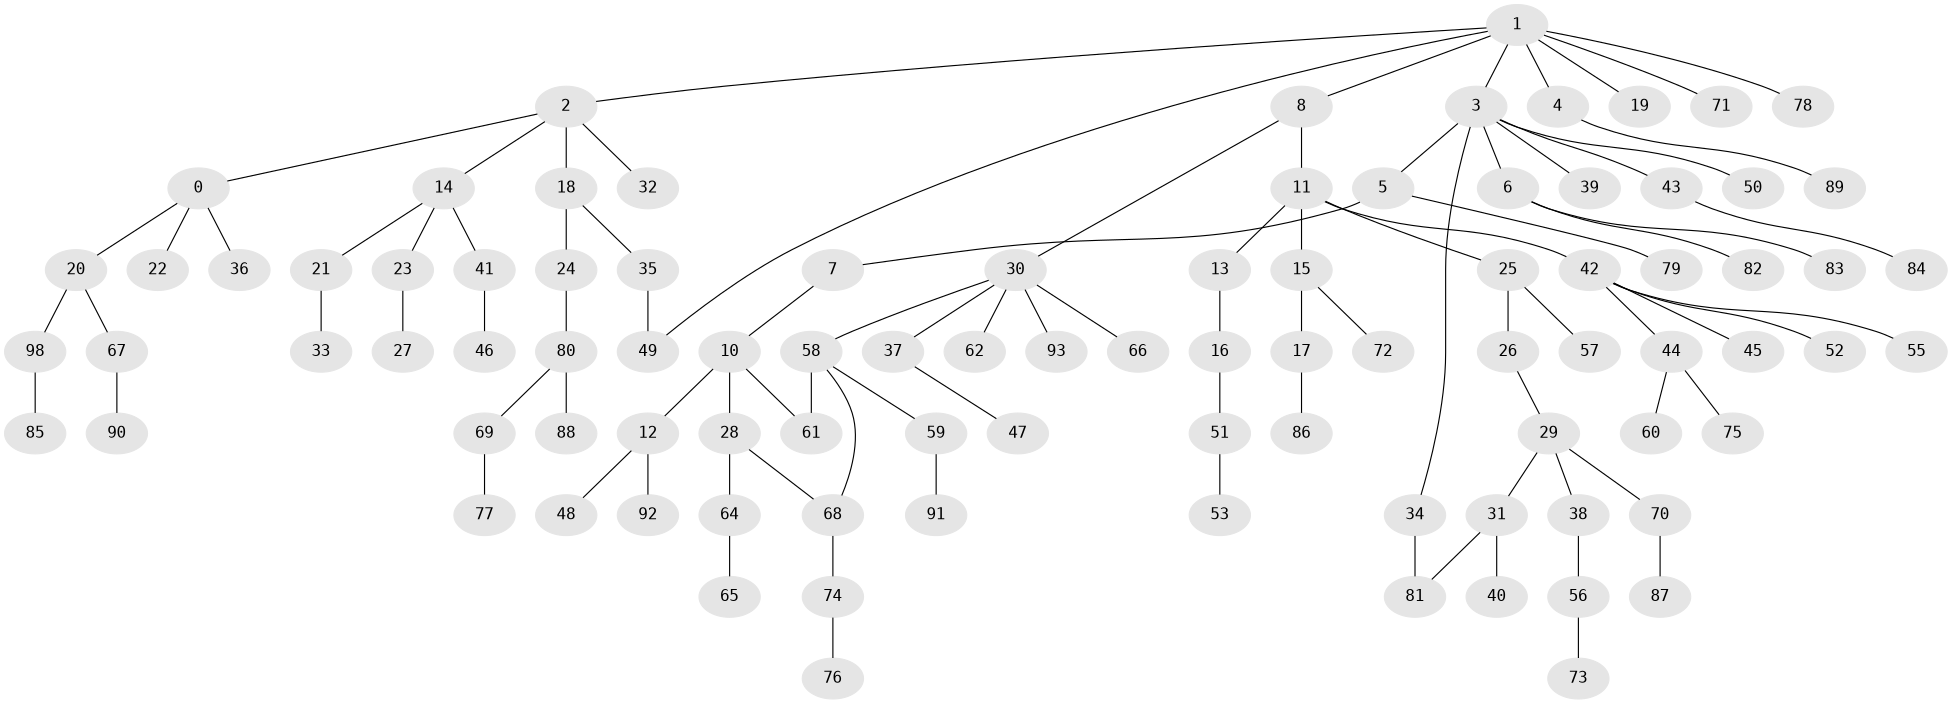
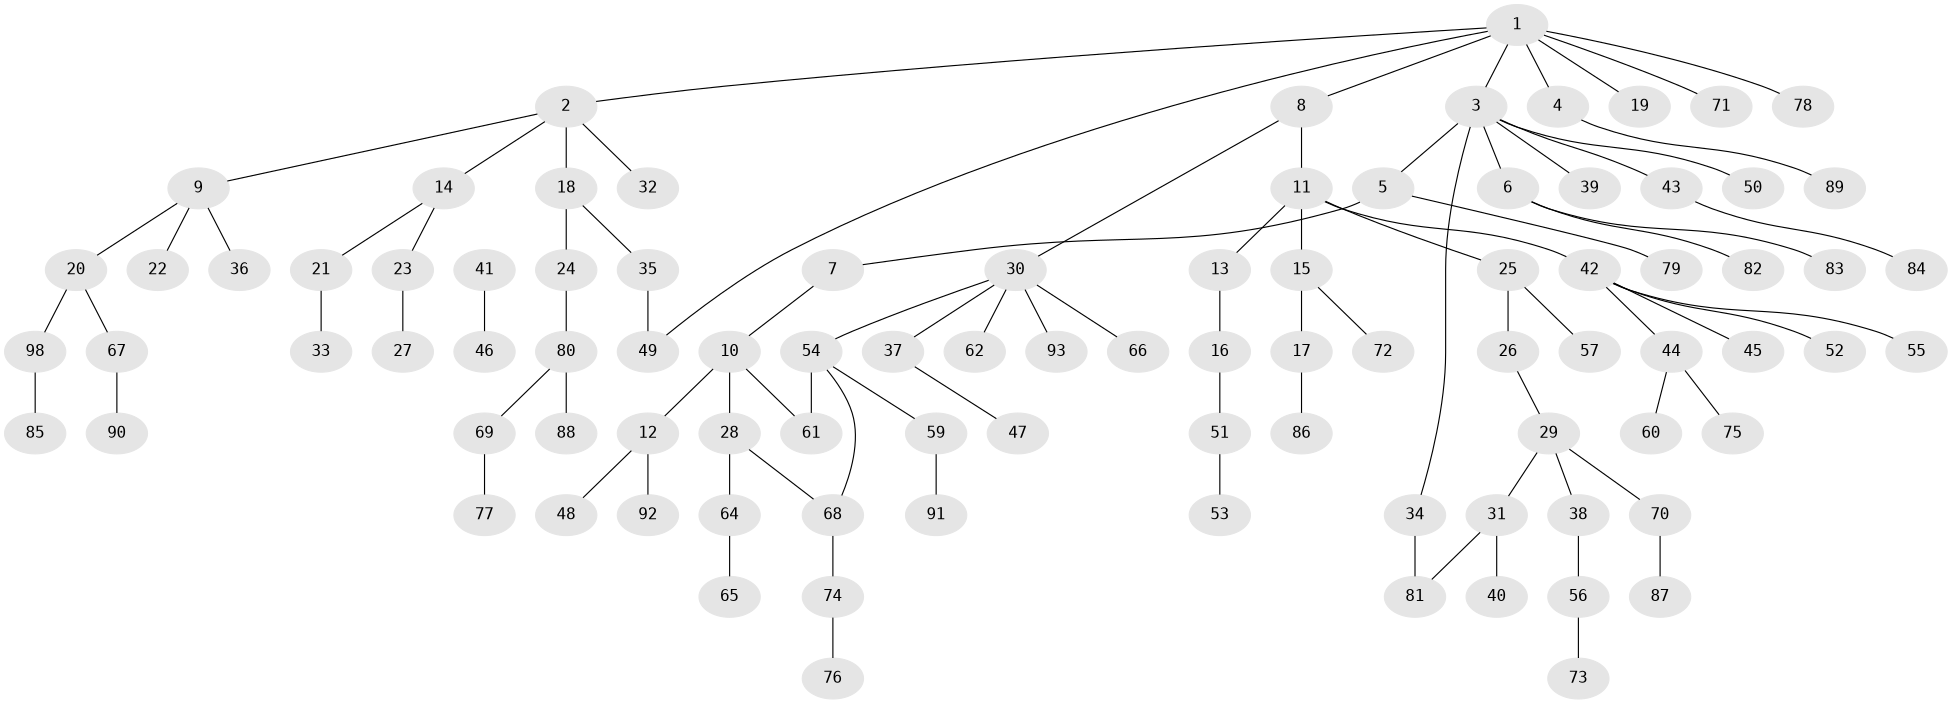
node "0": label "0" -> "9"
edge "14" -- "41": removed
node "58": label "58" -> "54"
